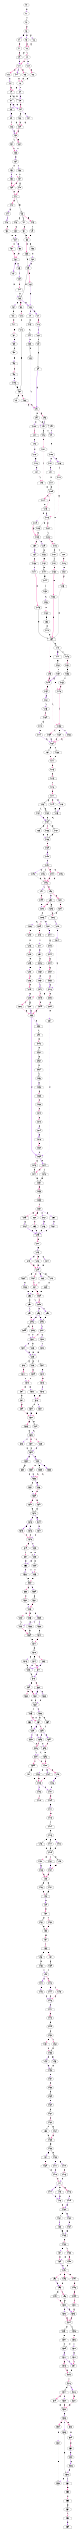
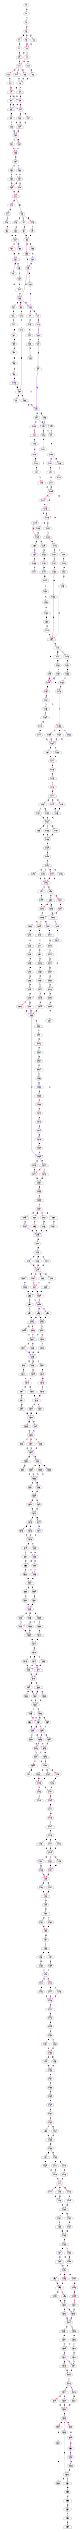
node "S145": removed
